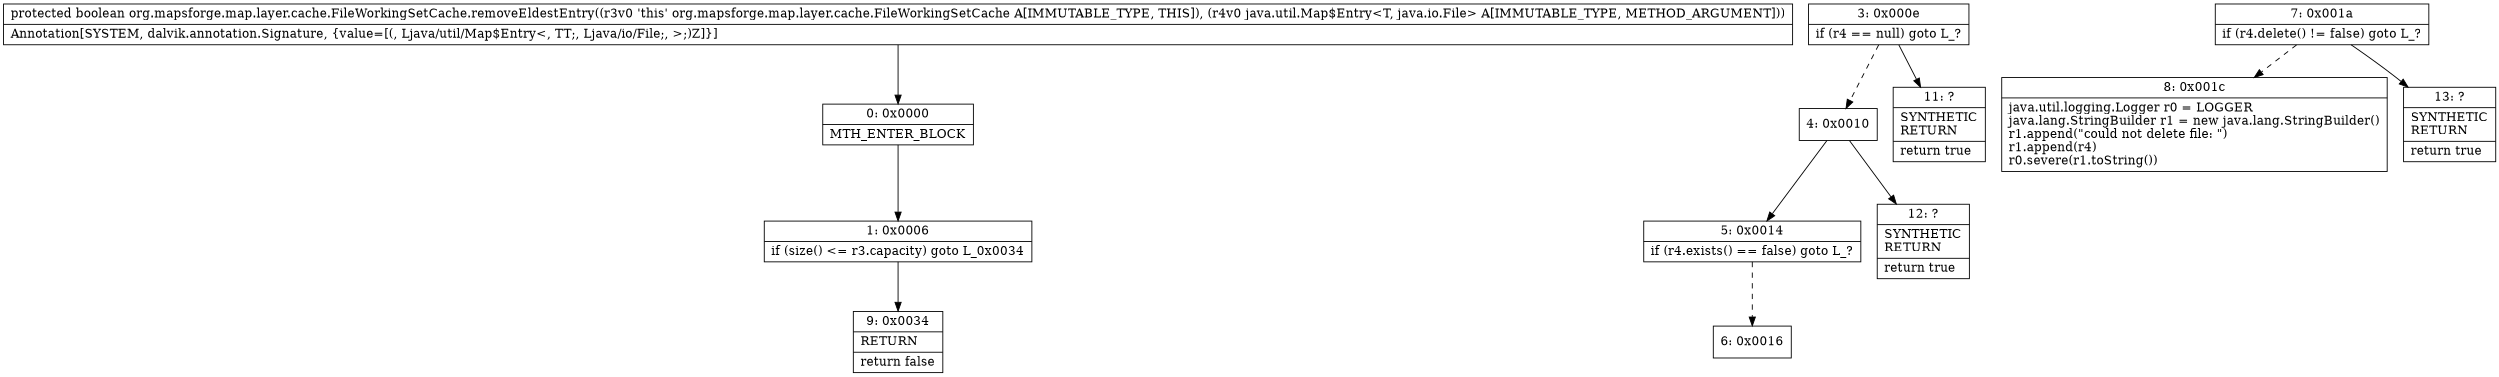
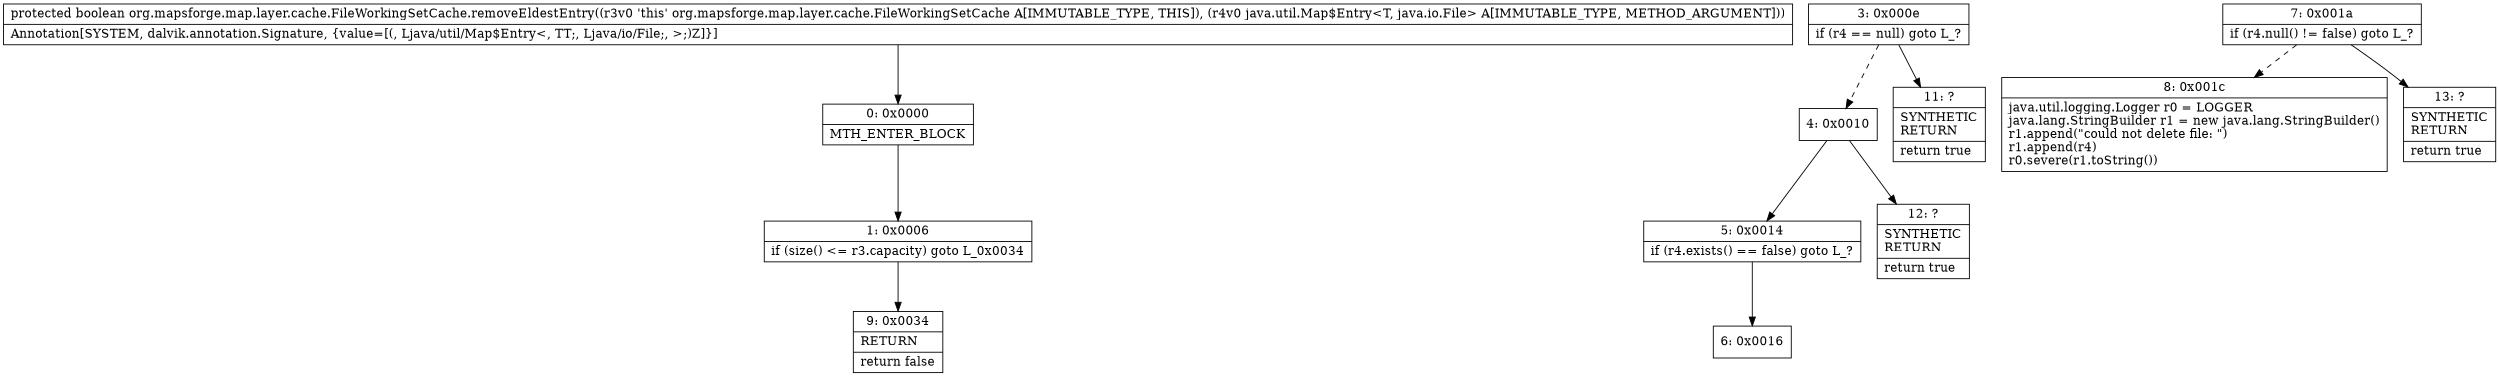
node "7: 0x001a": text "if (r4.delete() != false) goto L_?" -> "if (r4.null() != false) goto L_?"
edge "5: 0x0014" -> "6: 0x0016": style dashed -> solid
